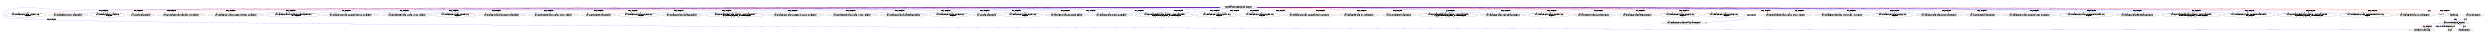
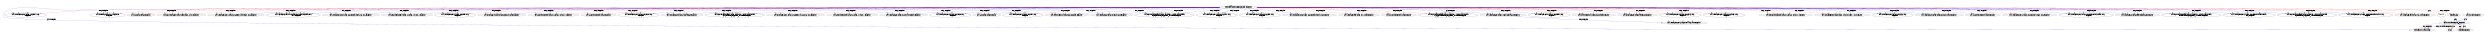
edge "(MethodParameterIn,ExceptionInfo *exception)" -> "(Call,SetImageProperty(image,text[i].key,value,exception))": now "(Call,SetImageType(image,TrueColorAlphaType,exception))" -> "(Call,SetImageProperty(image,text[i].key,value,exception))"
node "(Call,SetImageBackgroundColor(image,exception))": removed
node "(Call,SetImageType(image,GrayscaleAlphaType,exception))": label "(Call,SetImageType(image,GrayscaleAlphaType,exception))" -> "(Call,SetImageType(image,ImportQuantumPixels,exception))"
edge "(MethodParameterIn,ExceptionInfo *exception)" -> "(MethodReturn,static Image *)": label "DDG: exception" -> "AST: exception"
edge "(Call,error_info.exception=exception)" -> "(Identifier,exception)": added, label "CFG:"
